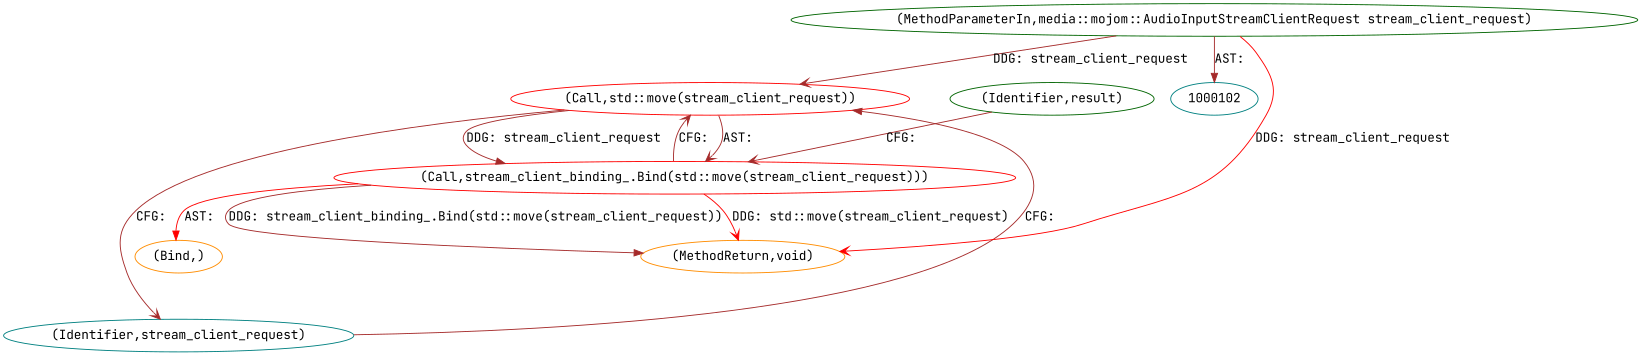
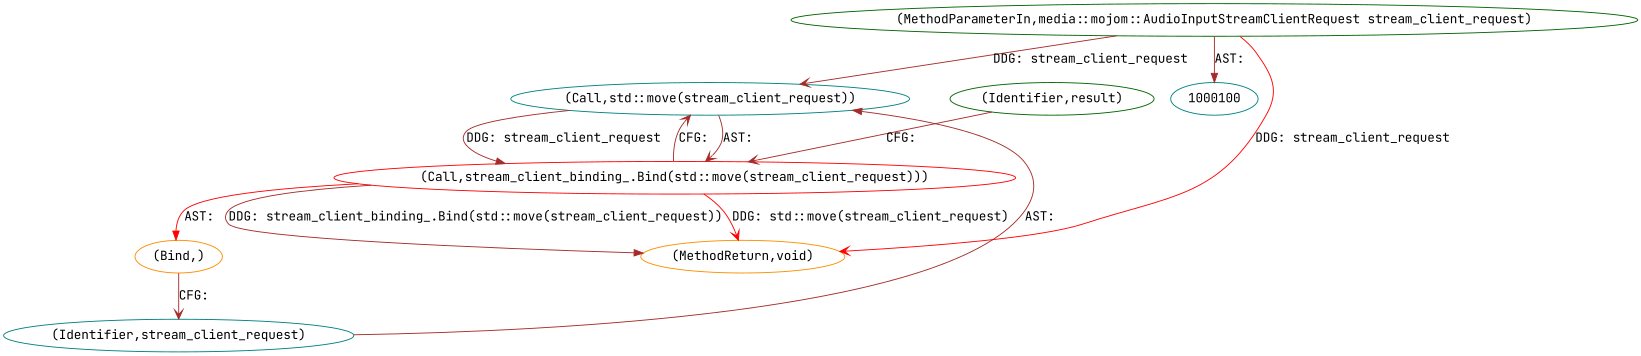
node "(Call,std::move(stream_client_request))": color red -> teal
node "1000102": label "1000102" -> "1000100"
edge "(Call,std::move(stream_client_request))" -> "(Identifier,stream_client_request)": now "(Bind,)" -> "(Identifier,stream_client_request)"
edge "(Identifier,stream_client_request)" -> "(Call,std::move(stream_client_request))": label "CFG: " -> "AST: "
